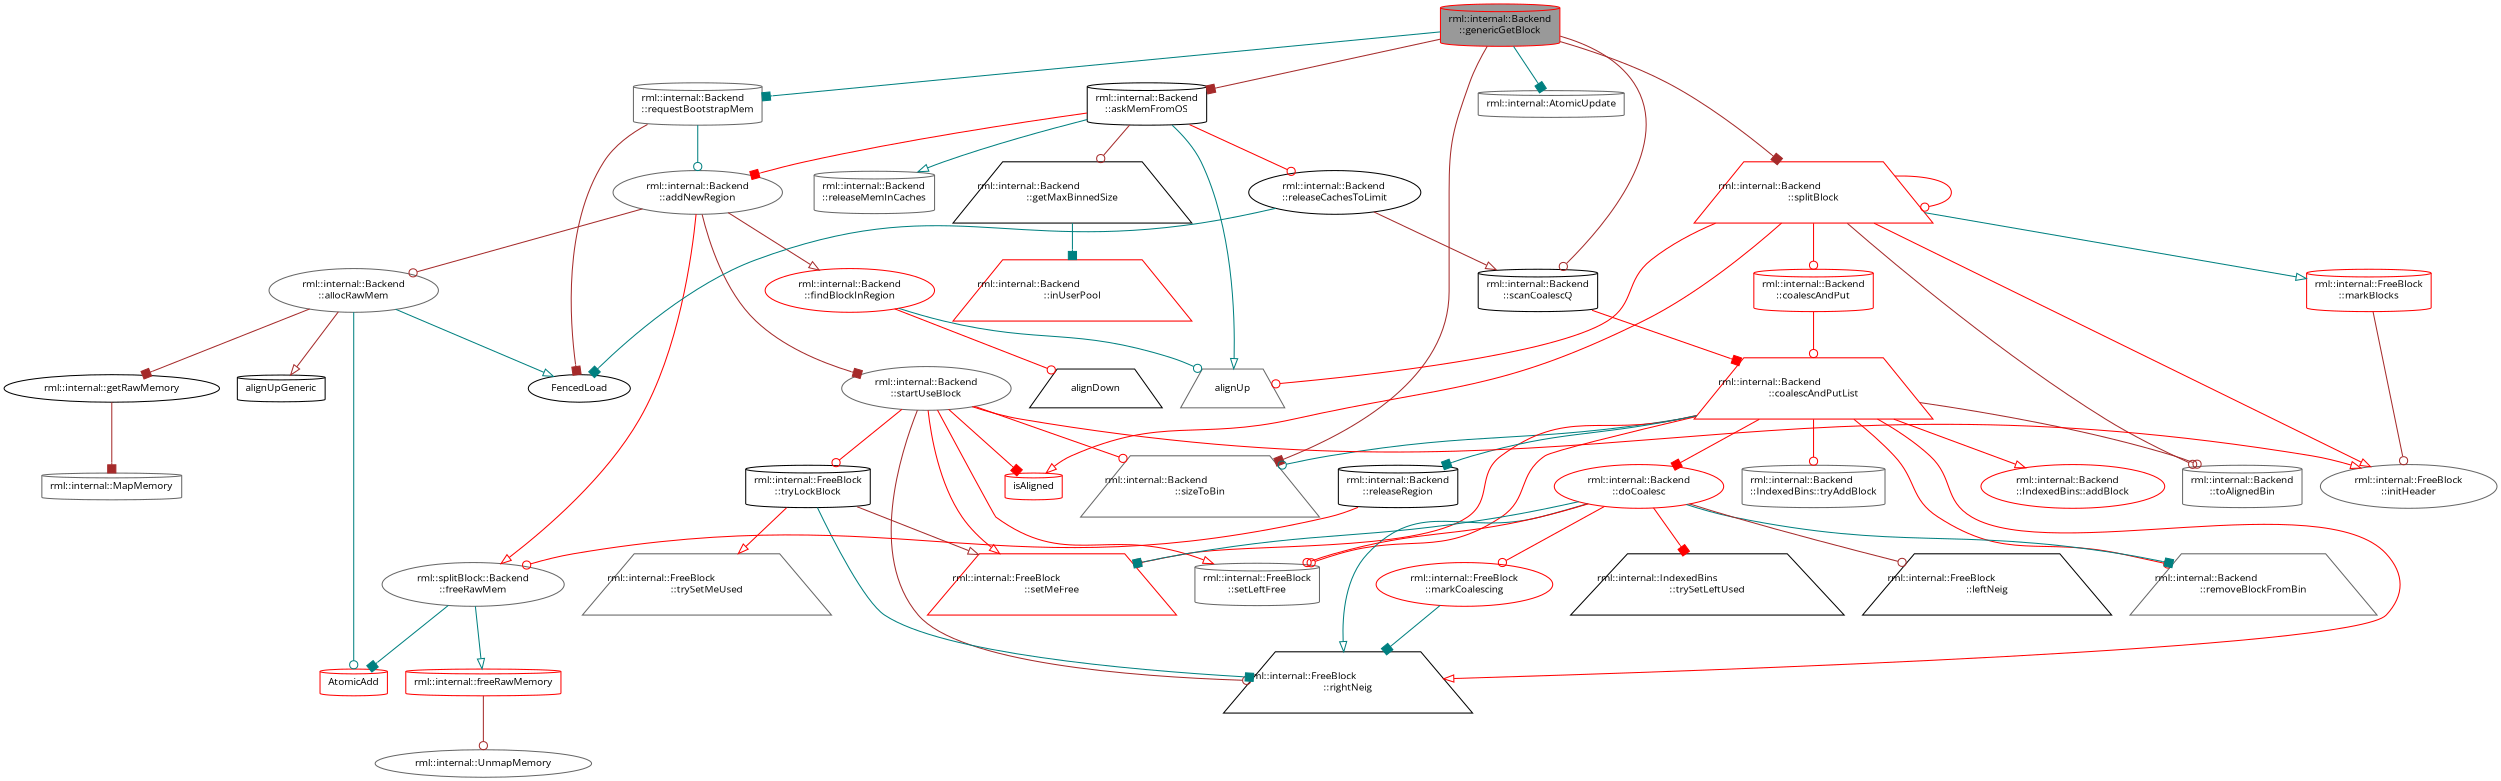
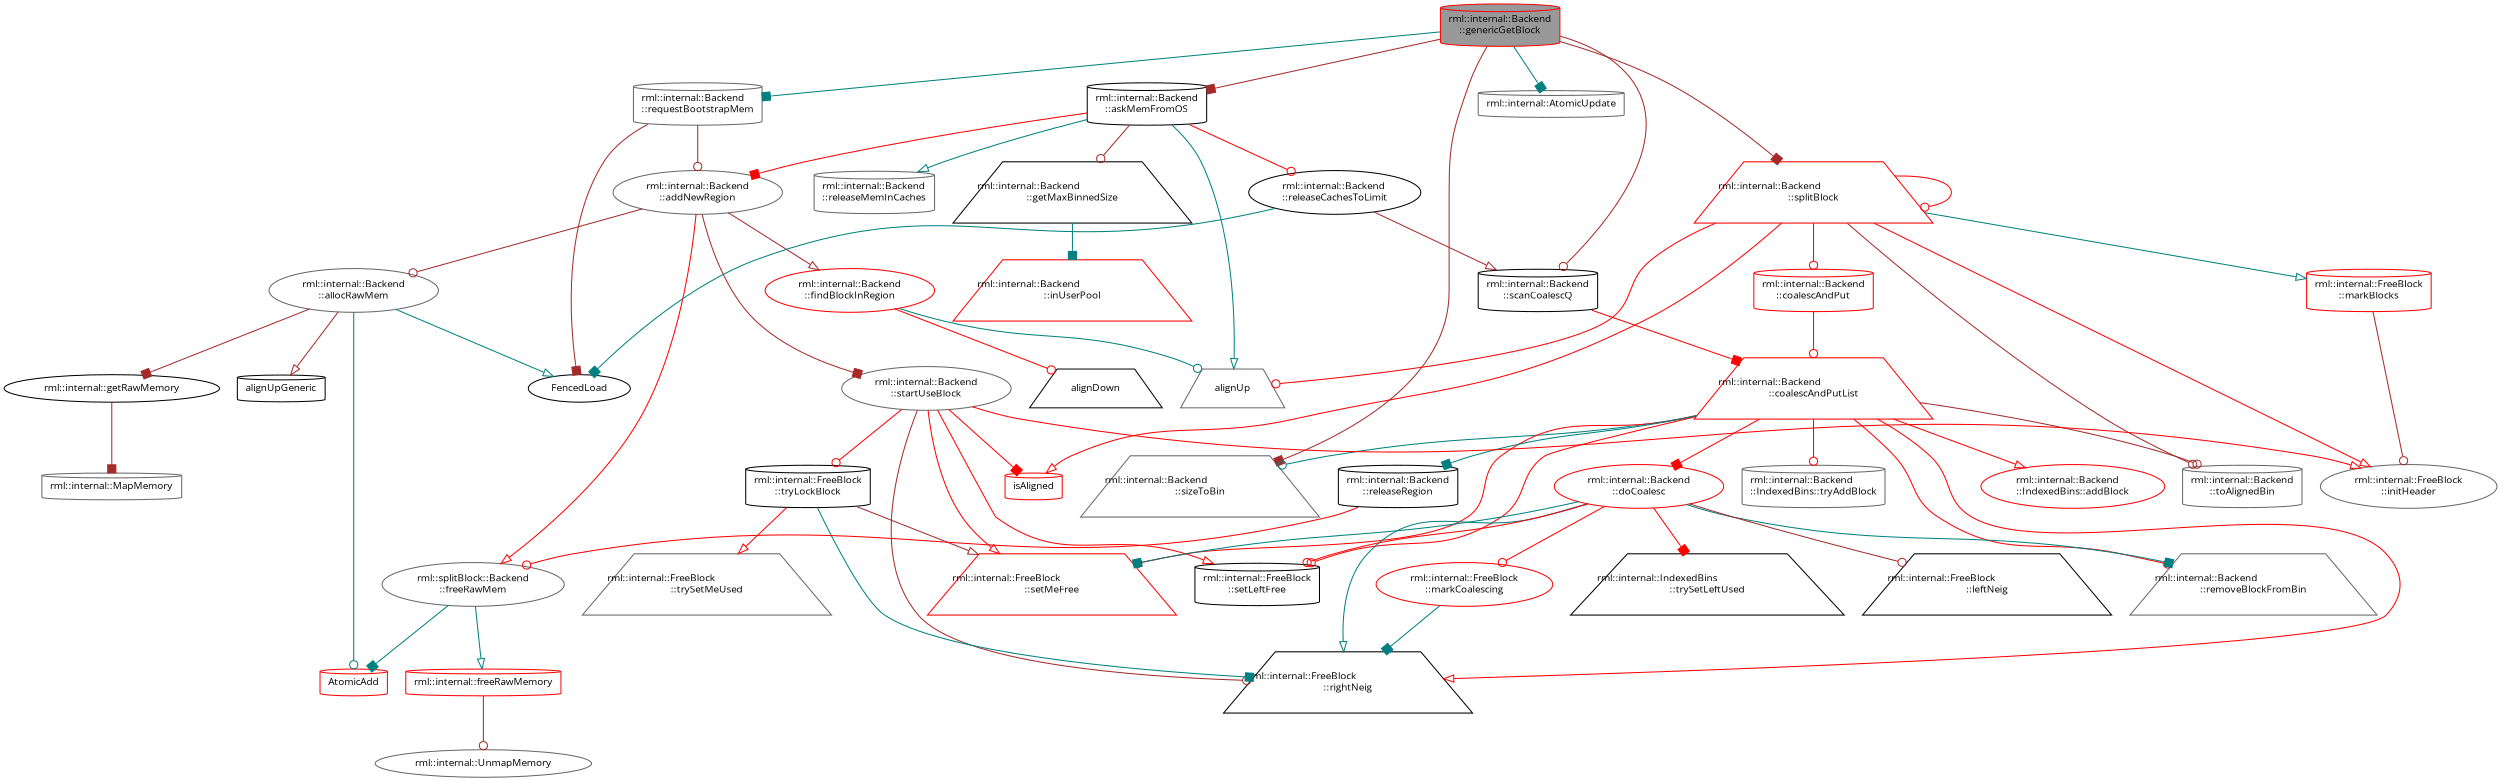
edge "rml::internal::Backend ::requestBootstrapMem" -> "rml::internal::Backend ::addNewRegion": color teal -> brown
edge "rml::internal::Backend ::startUseBlock" -> "rml::internal::Backend ::sizeToBin": removed
node "rml::internal::FreeBlock ::setLeftFree": color gray40 -> black
